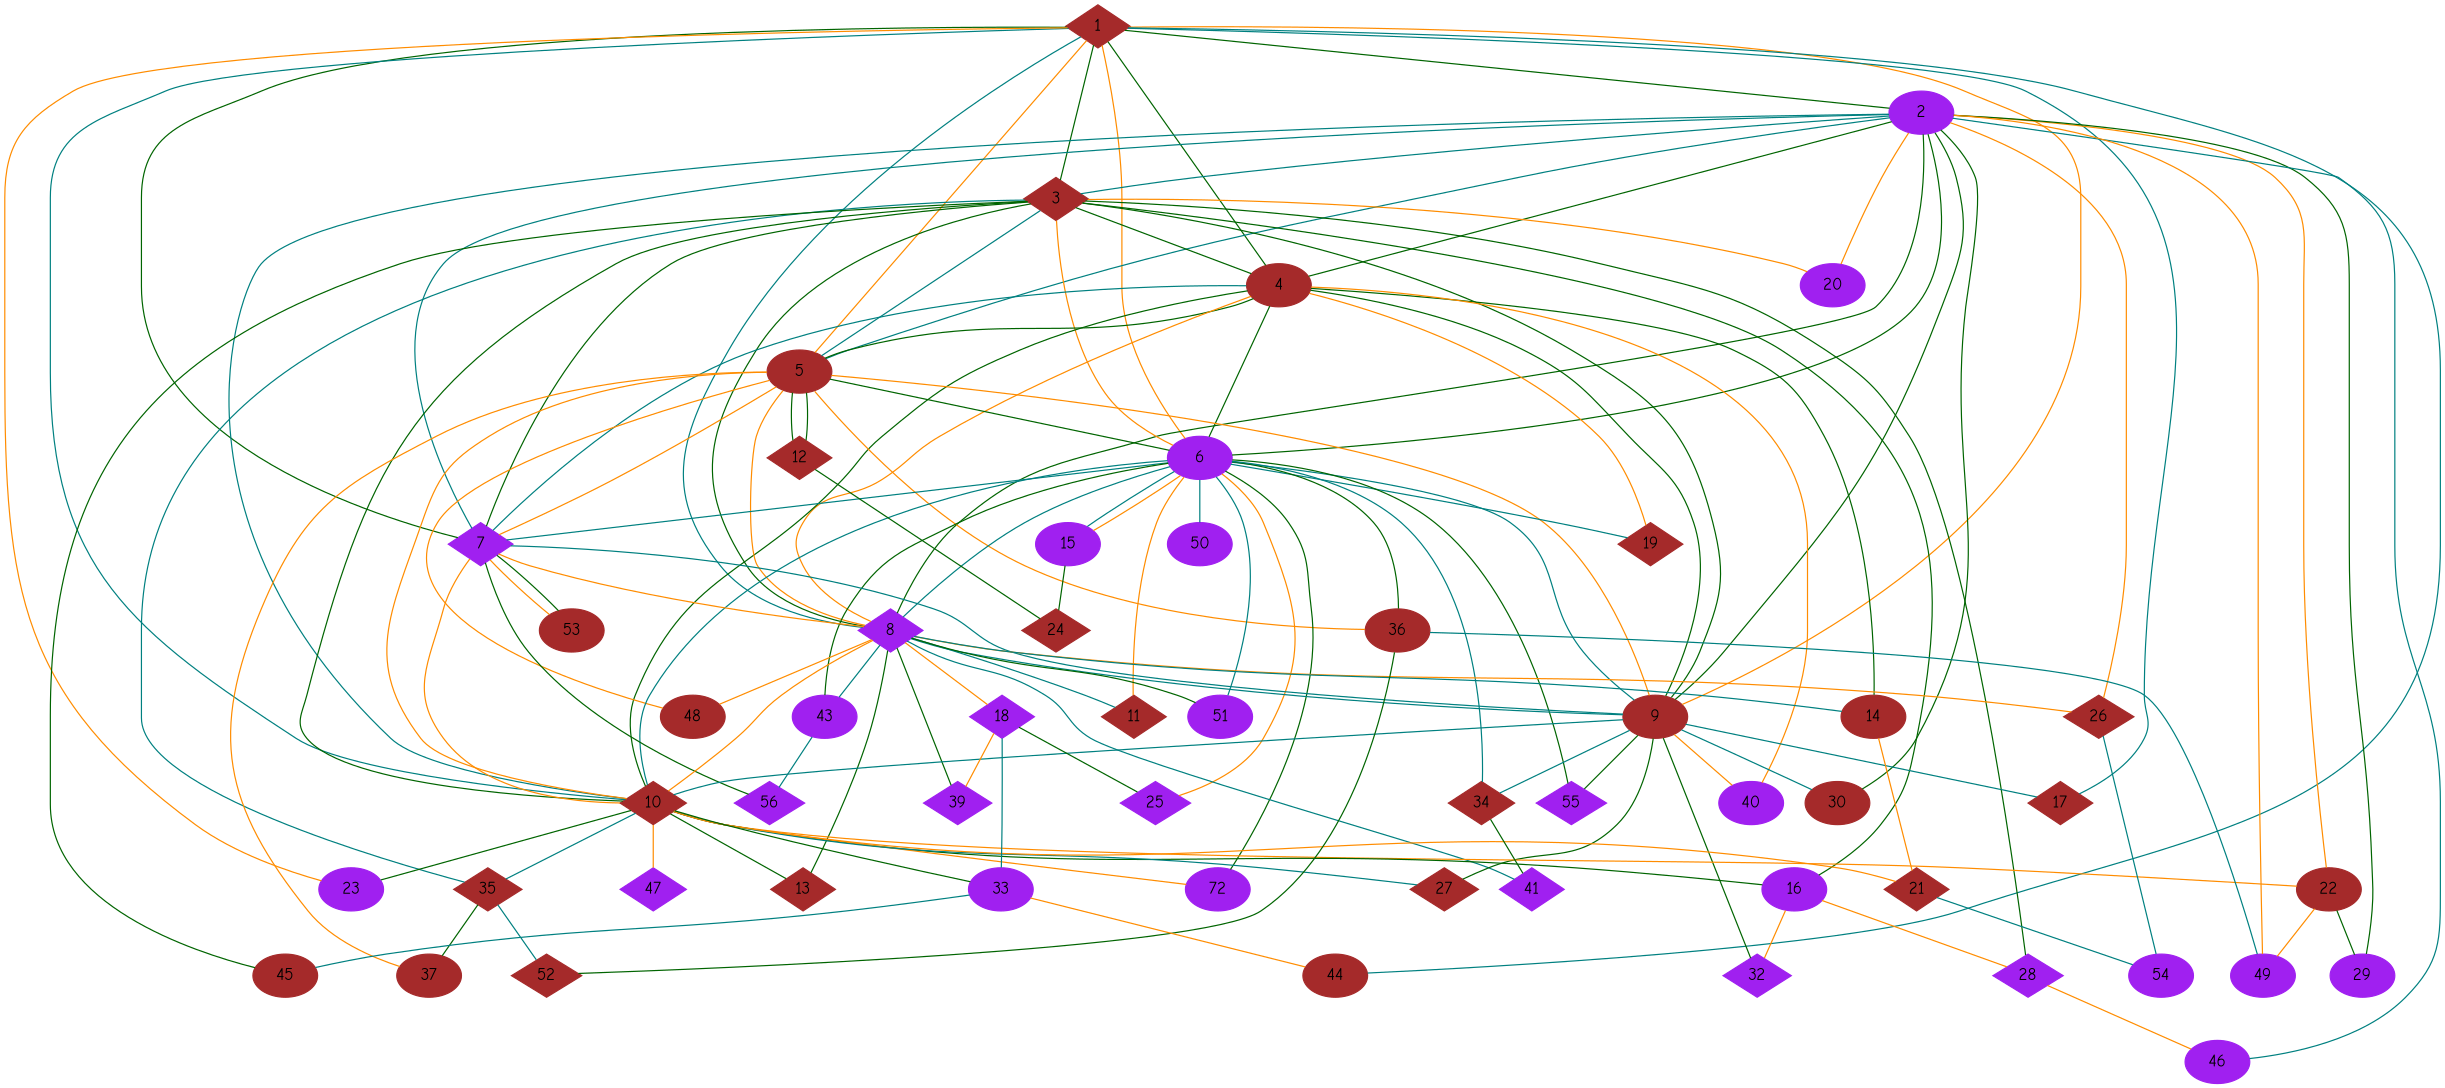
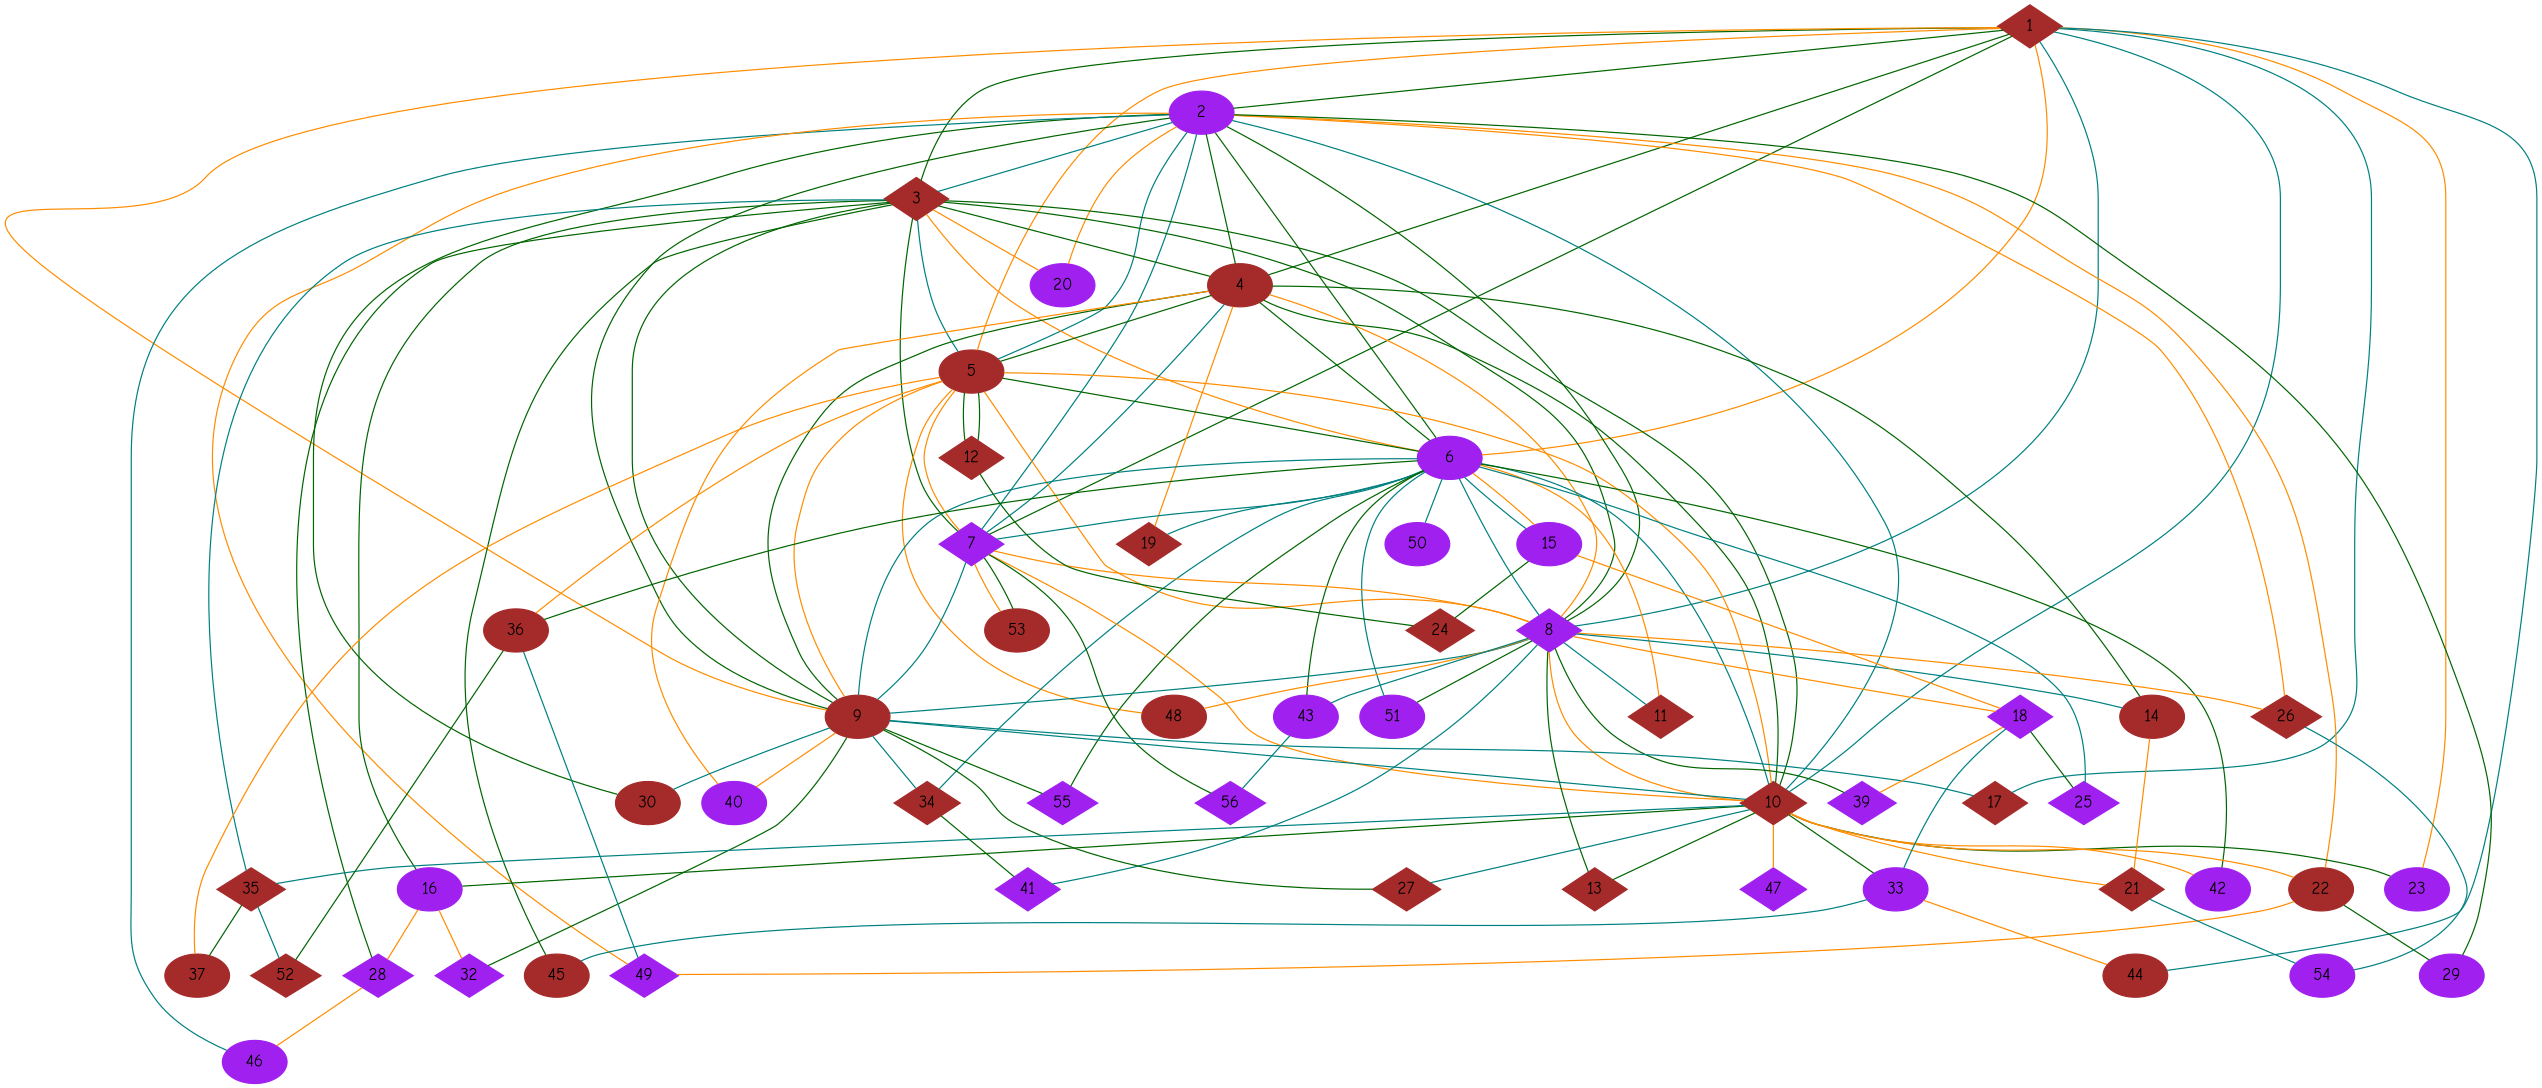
edge "15" -- "18": added
edge "6" -- "25": color darkorange -> teal
node "72": label "72" -> "42"
node "49": shape ellipse -> diamond
